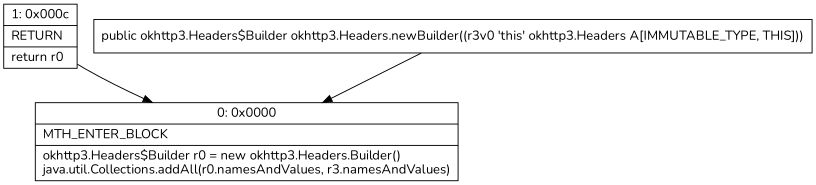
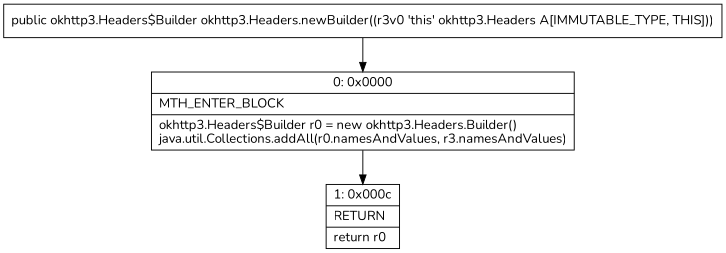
edge "1: 0x000c" -> "0: 0x0000": reversed
